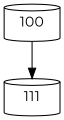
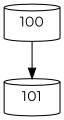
node "111": label "111" -> "101"
